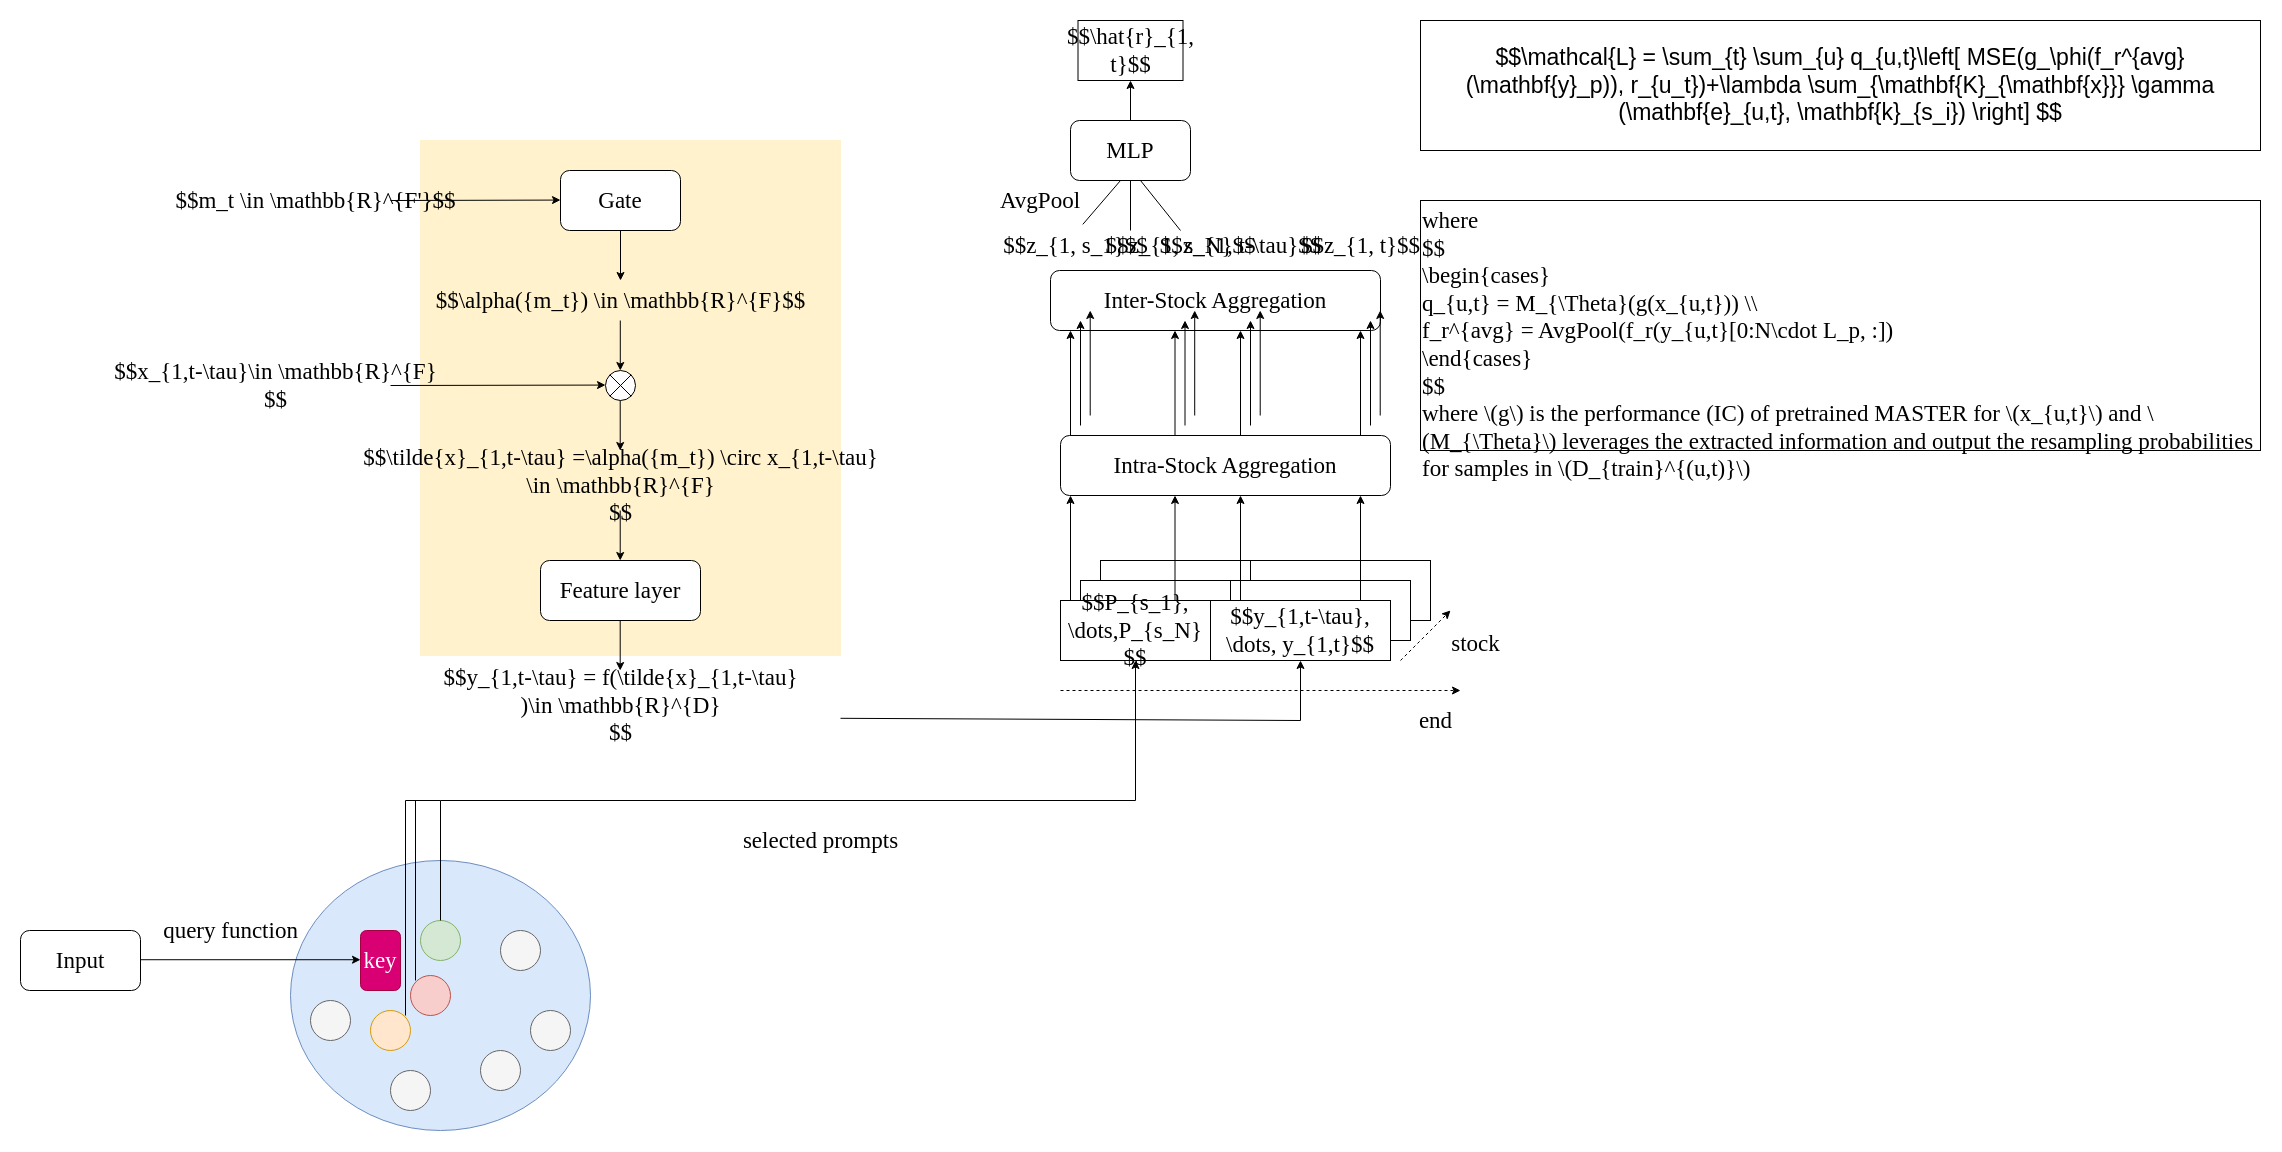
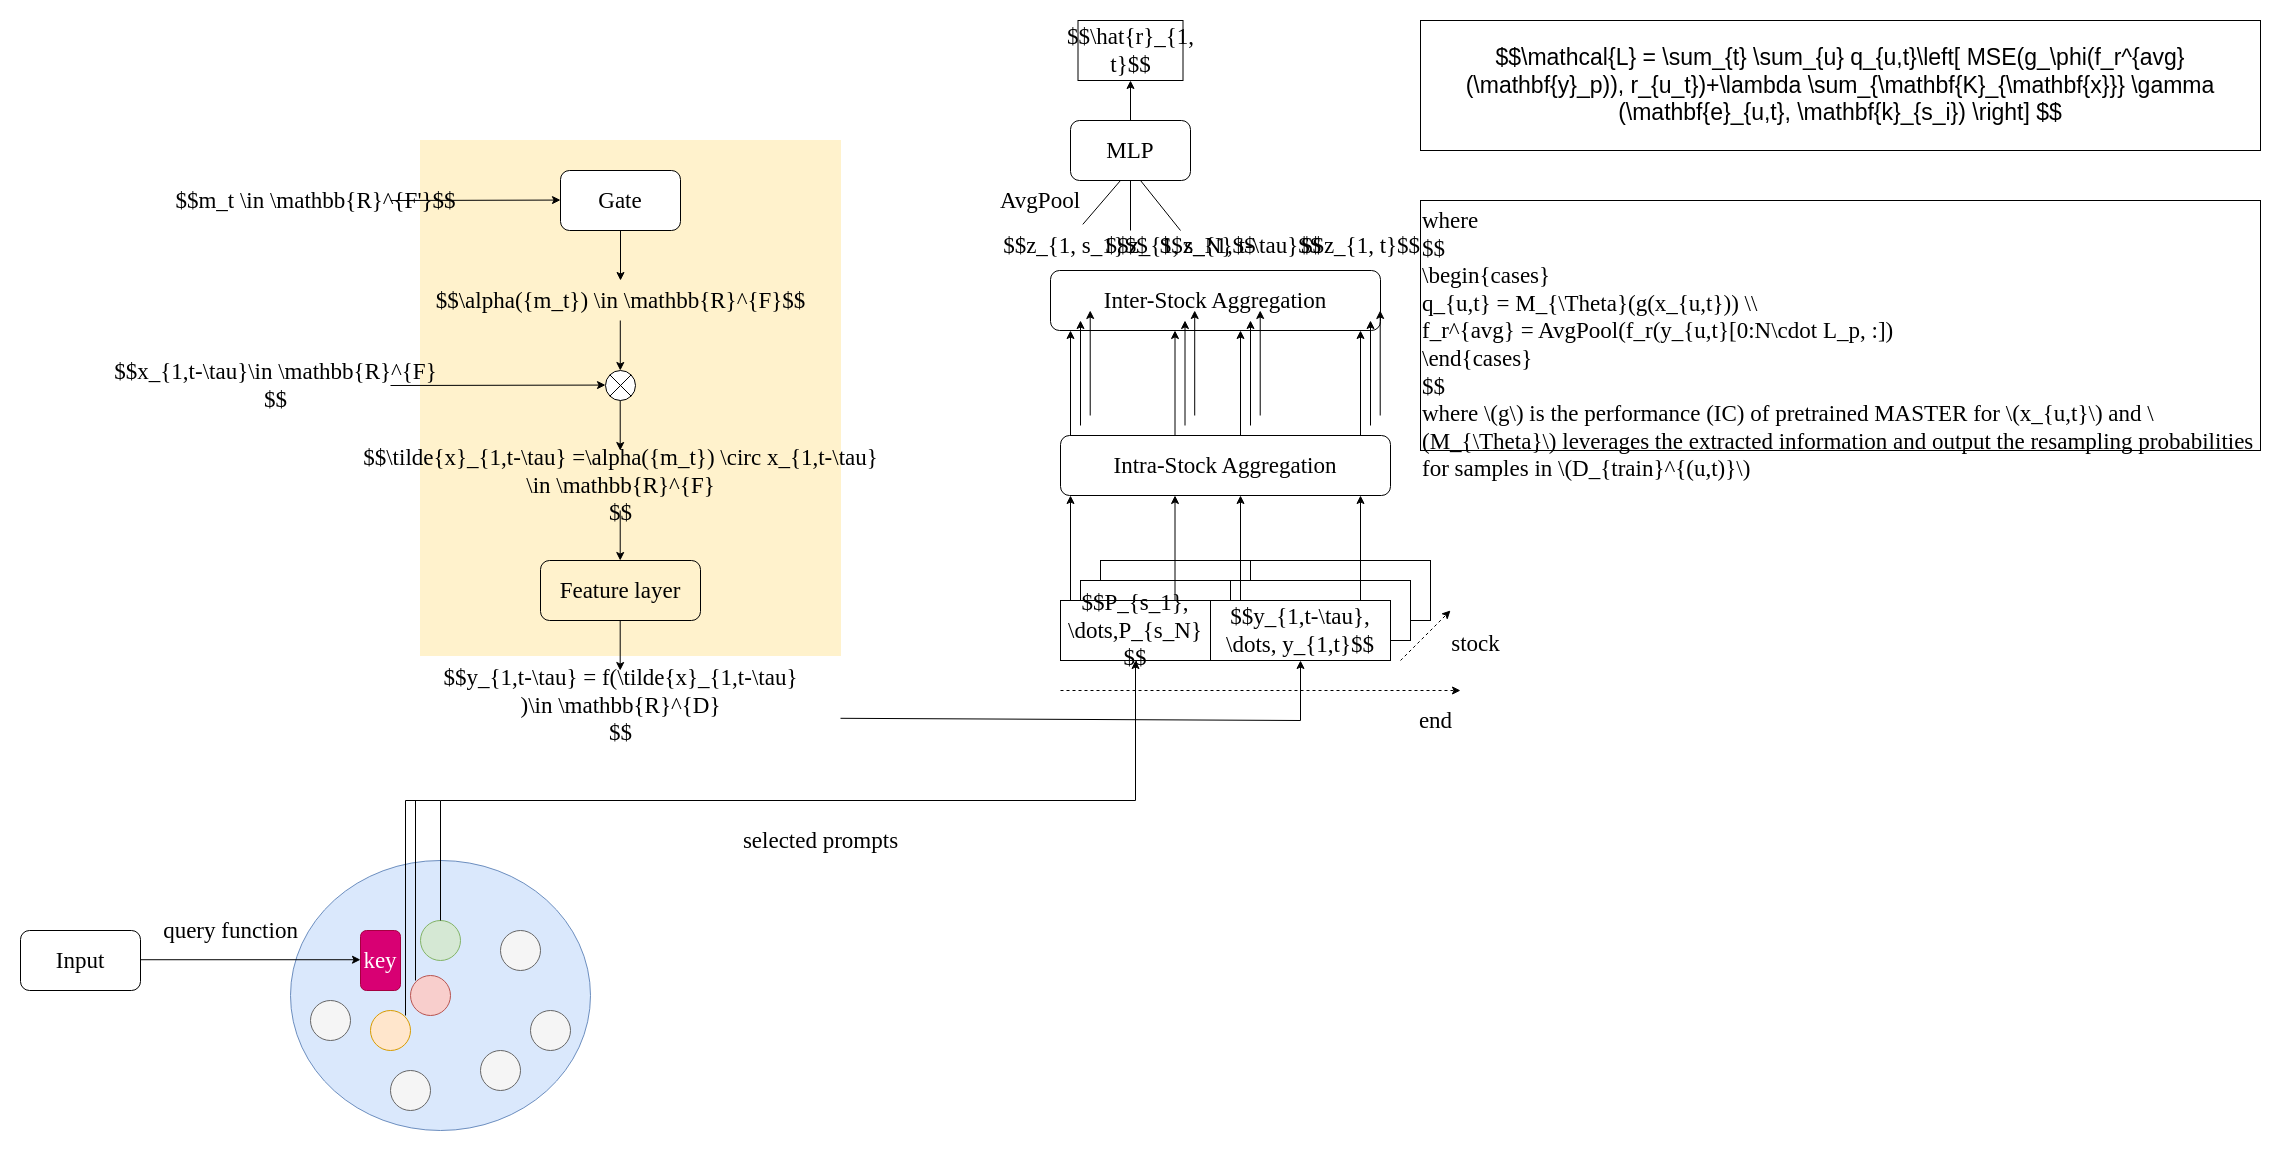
node "Feature layer": fillcolor #ffffff -> #fff2cc
